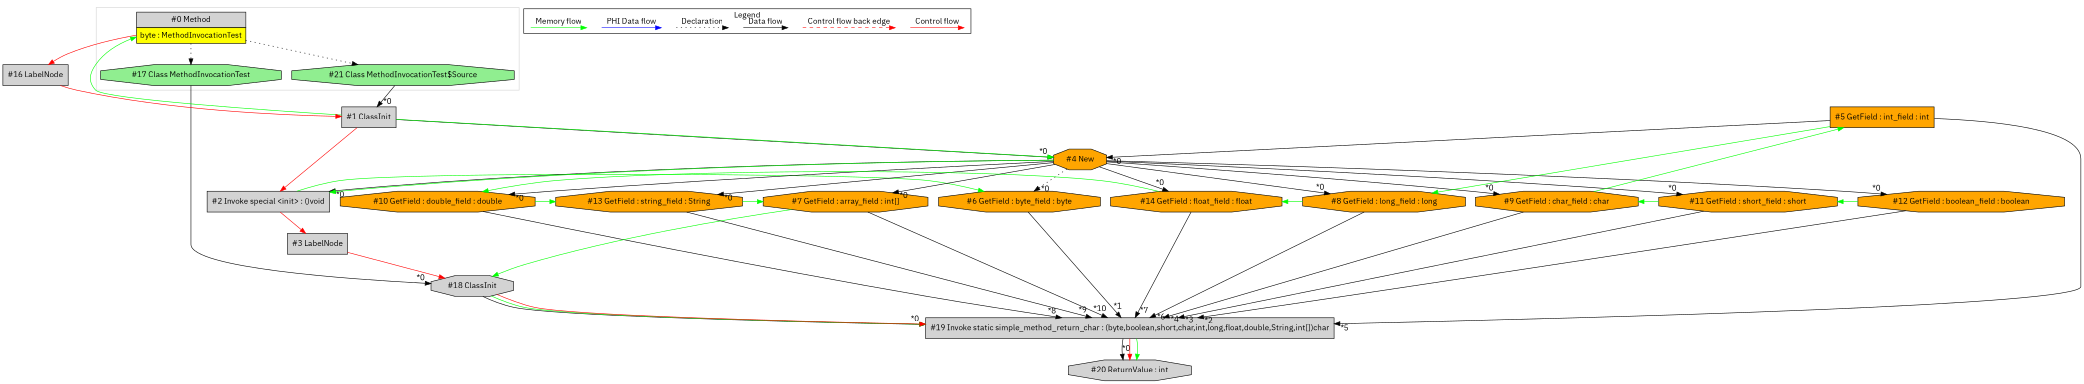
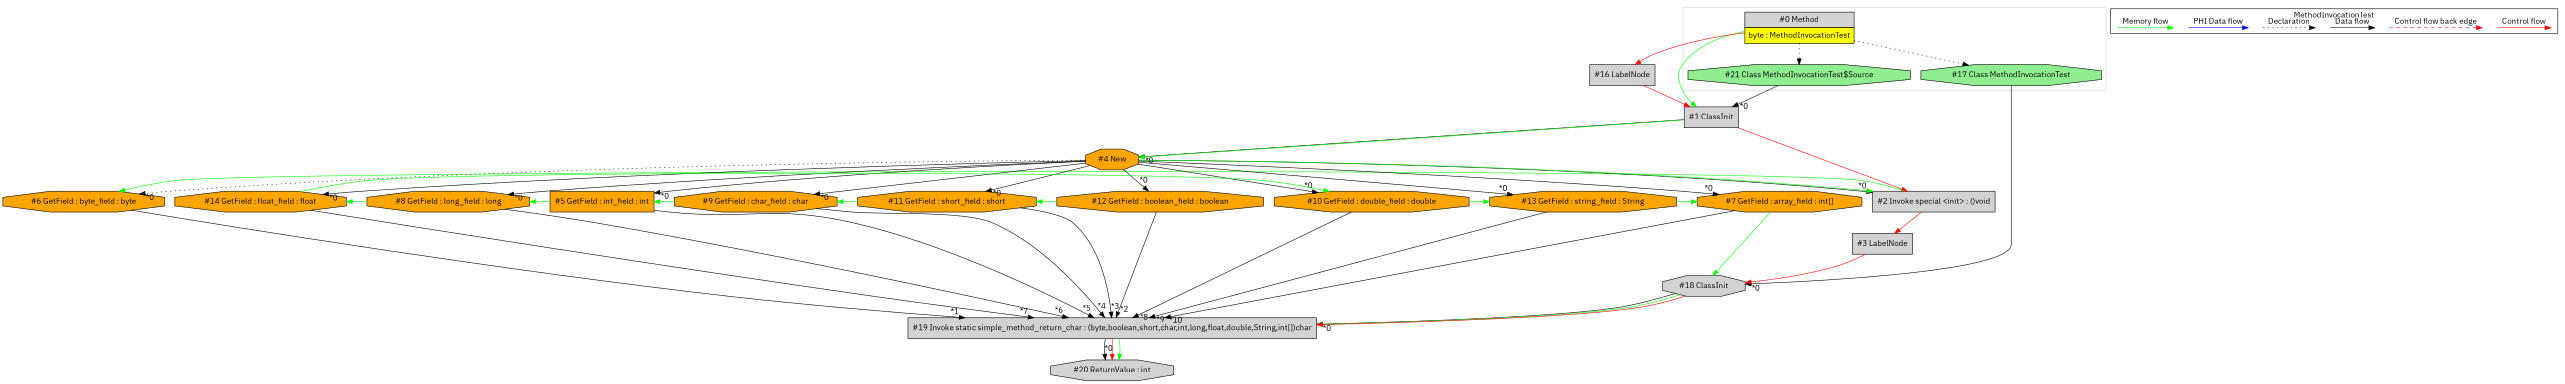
cluster "Legend": label "Legend" -> "MethodInvocationTest"
edge "#1 ClassInit" -> "#0 Method": reversed
edge "#5 GetField : int_field : int" -> "#4 New": reversed
